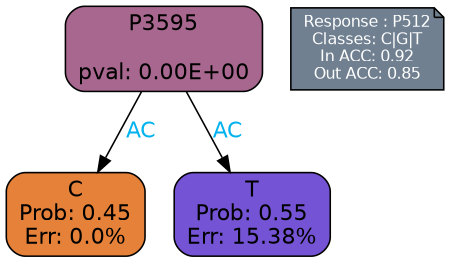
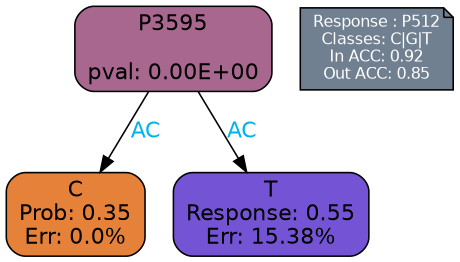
node "C Prob: 0.45 Err: 0.0%": label "C Prob: 0.45 Err: 0.0%" -> "C Prob: 0.35 Err: 0.0%"
node "T Prob: 0.55 Err: 15.38%": label "T Prob: 0.55 Err: 15.38%" -> "T Response: 0.55 Err: 15.38%"
